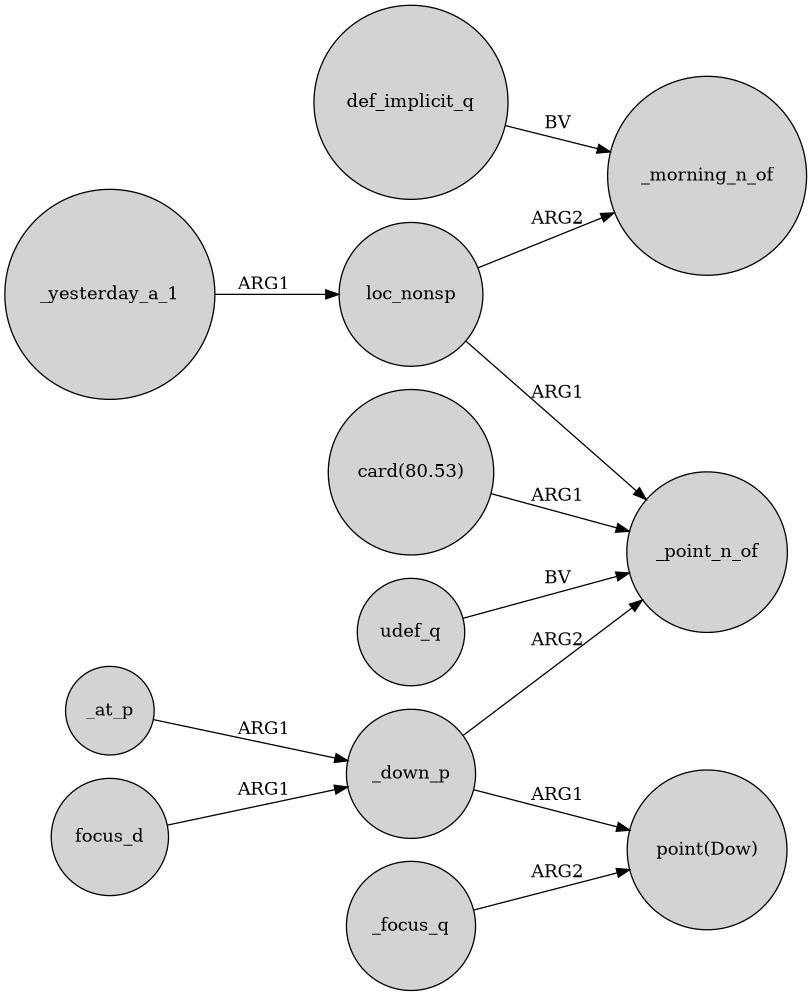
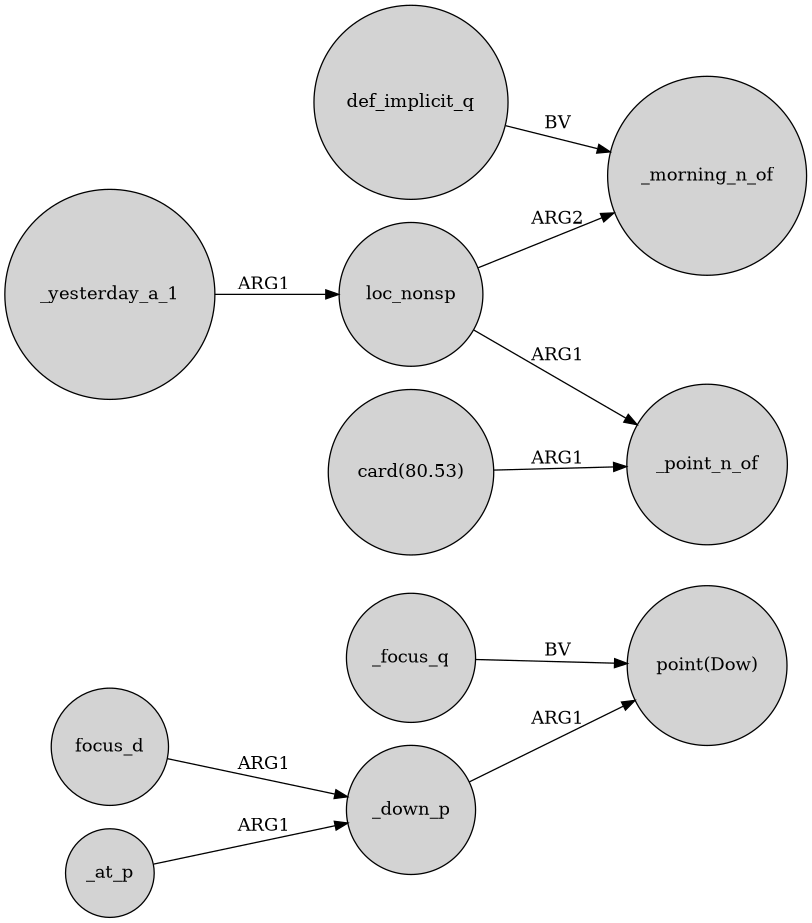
node "udef_q": removed
edge "_down_p" -> "_point_n_of": removed, label "ARG2"
edge "_focus_q" -> "point(Dow)": label "ARG2" -> "BV"
